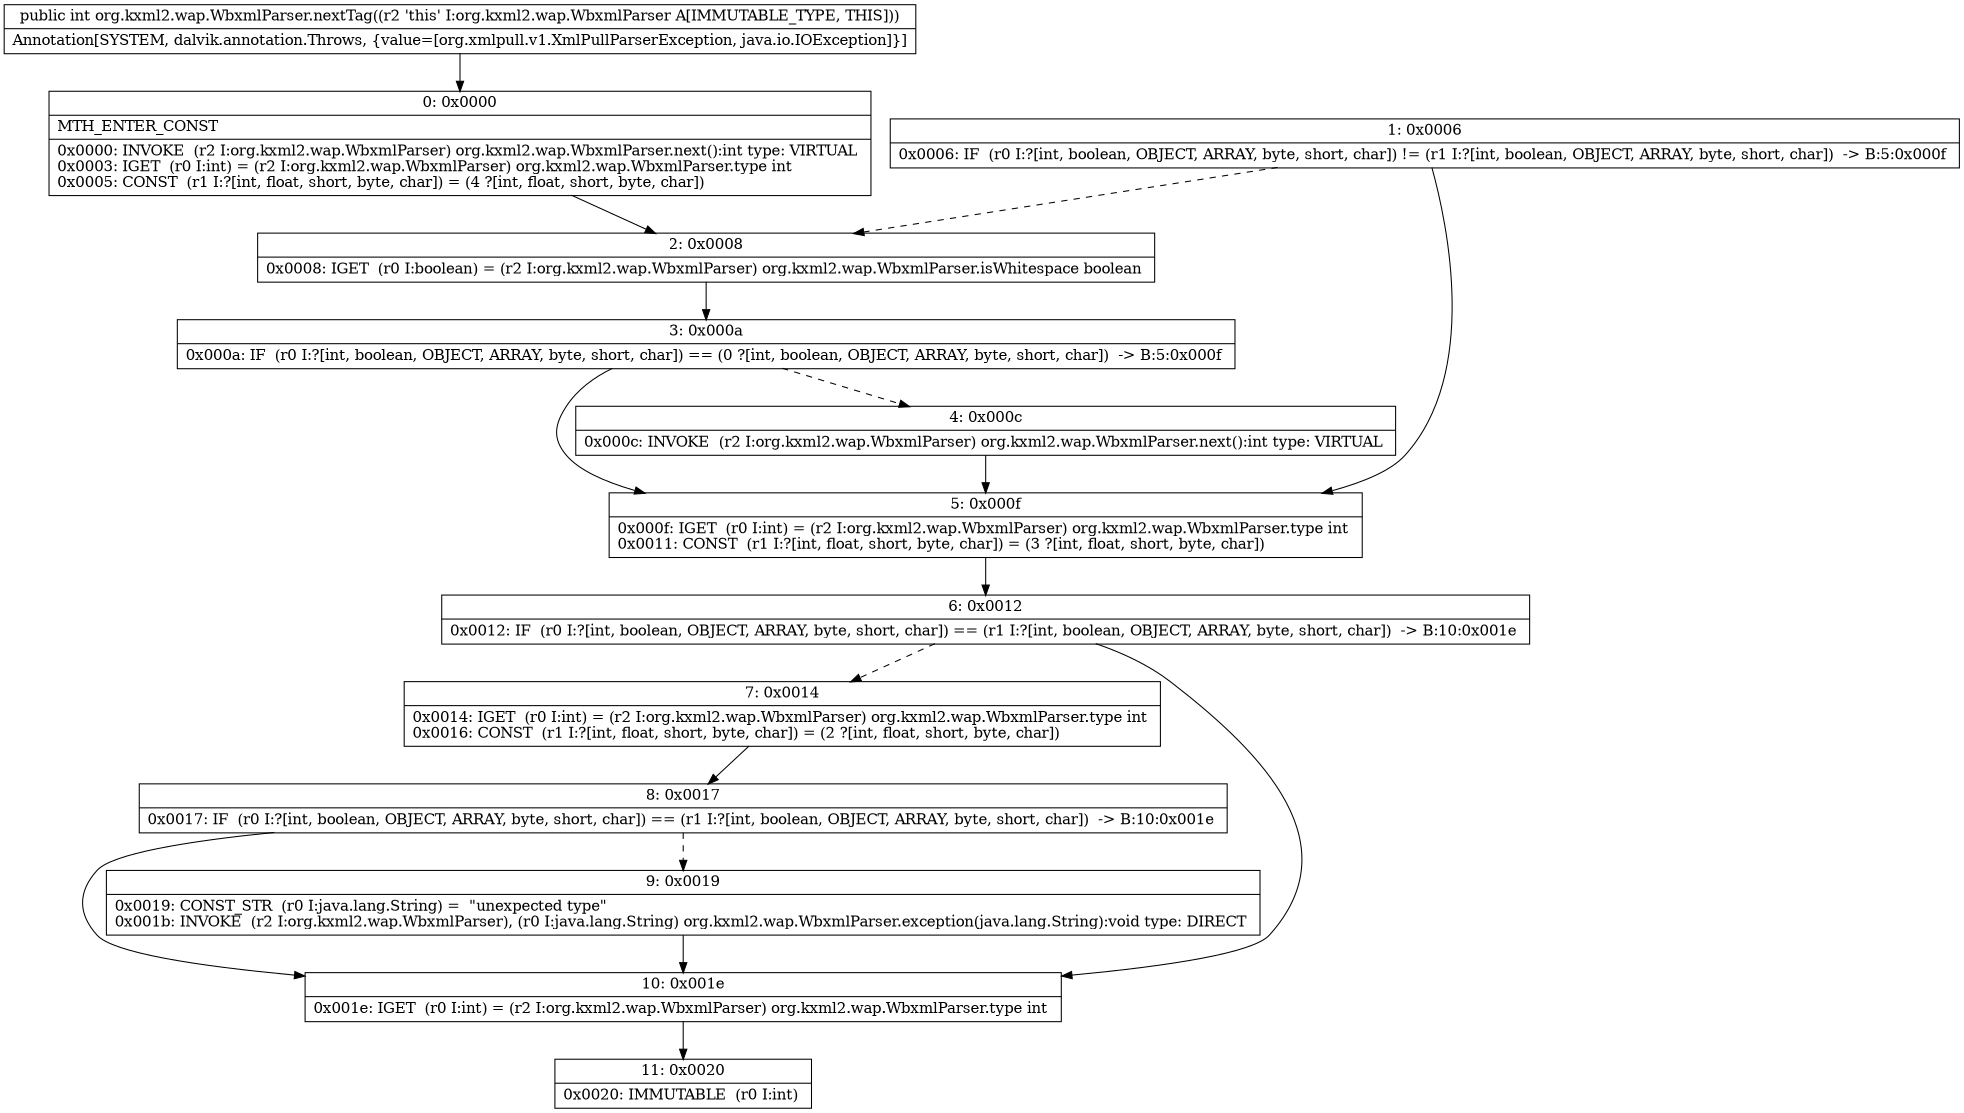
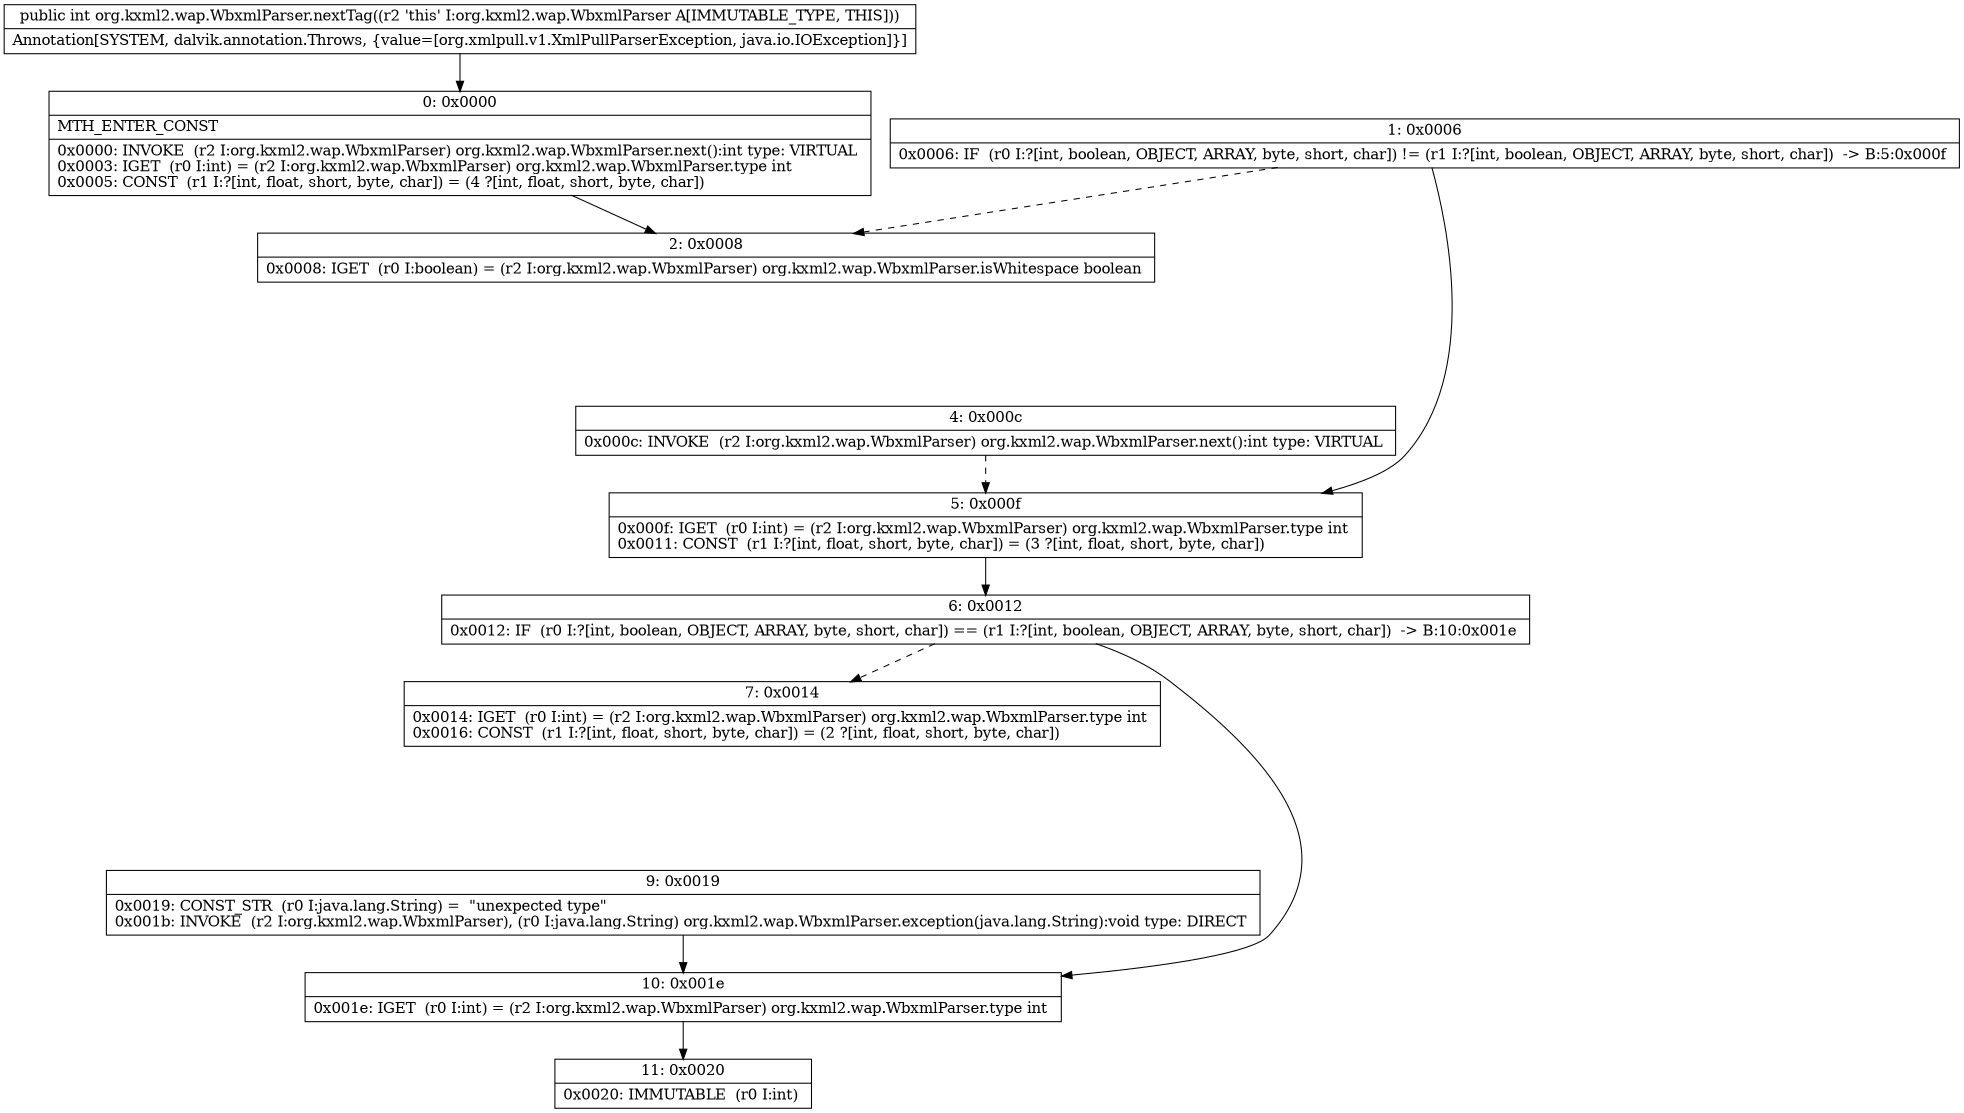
node "3: 0x000a": removed
edge "4: 0x000c" -> "5: 0x000f": style solid -> dashed
node "8: 0x0017": removed
